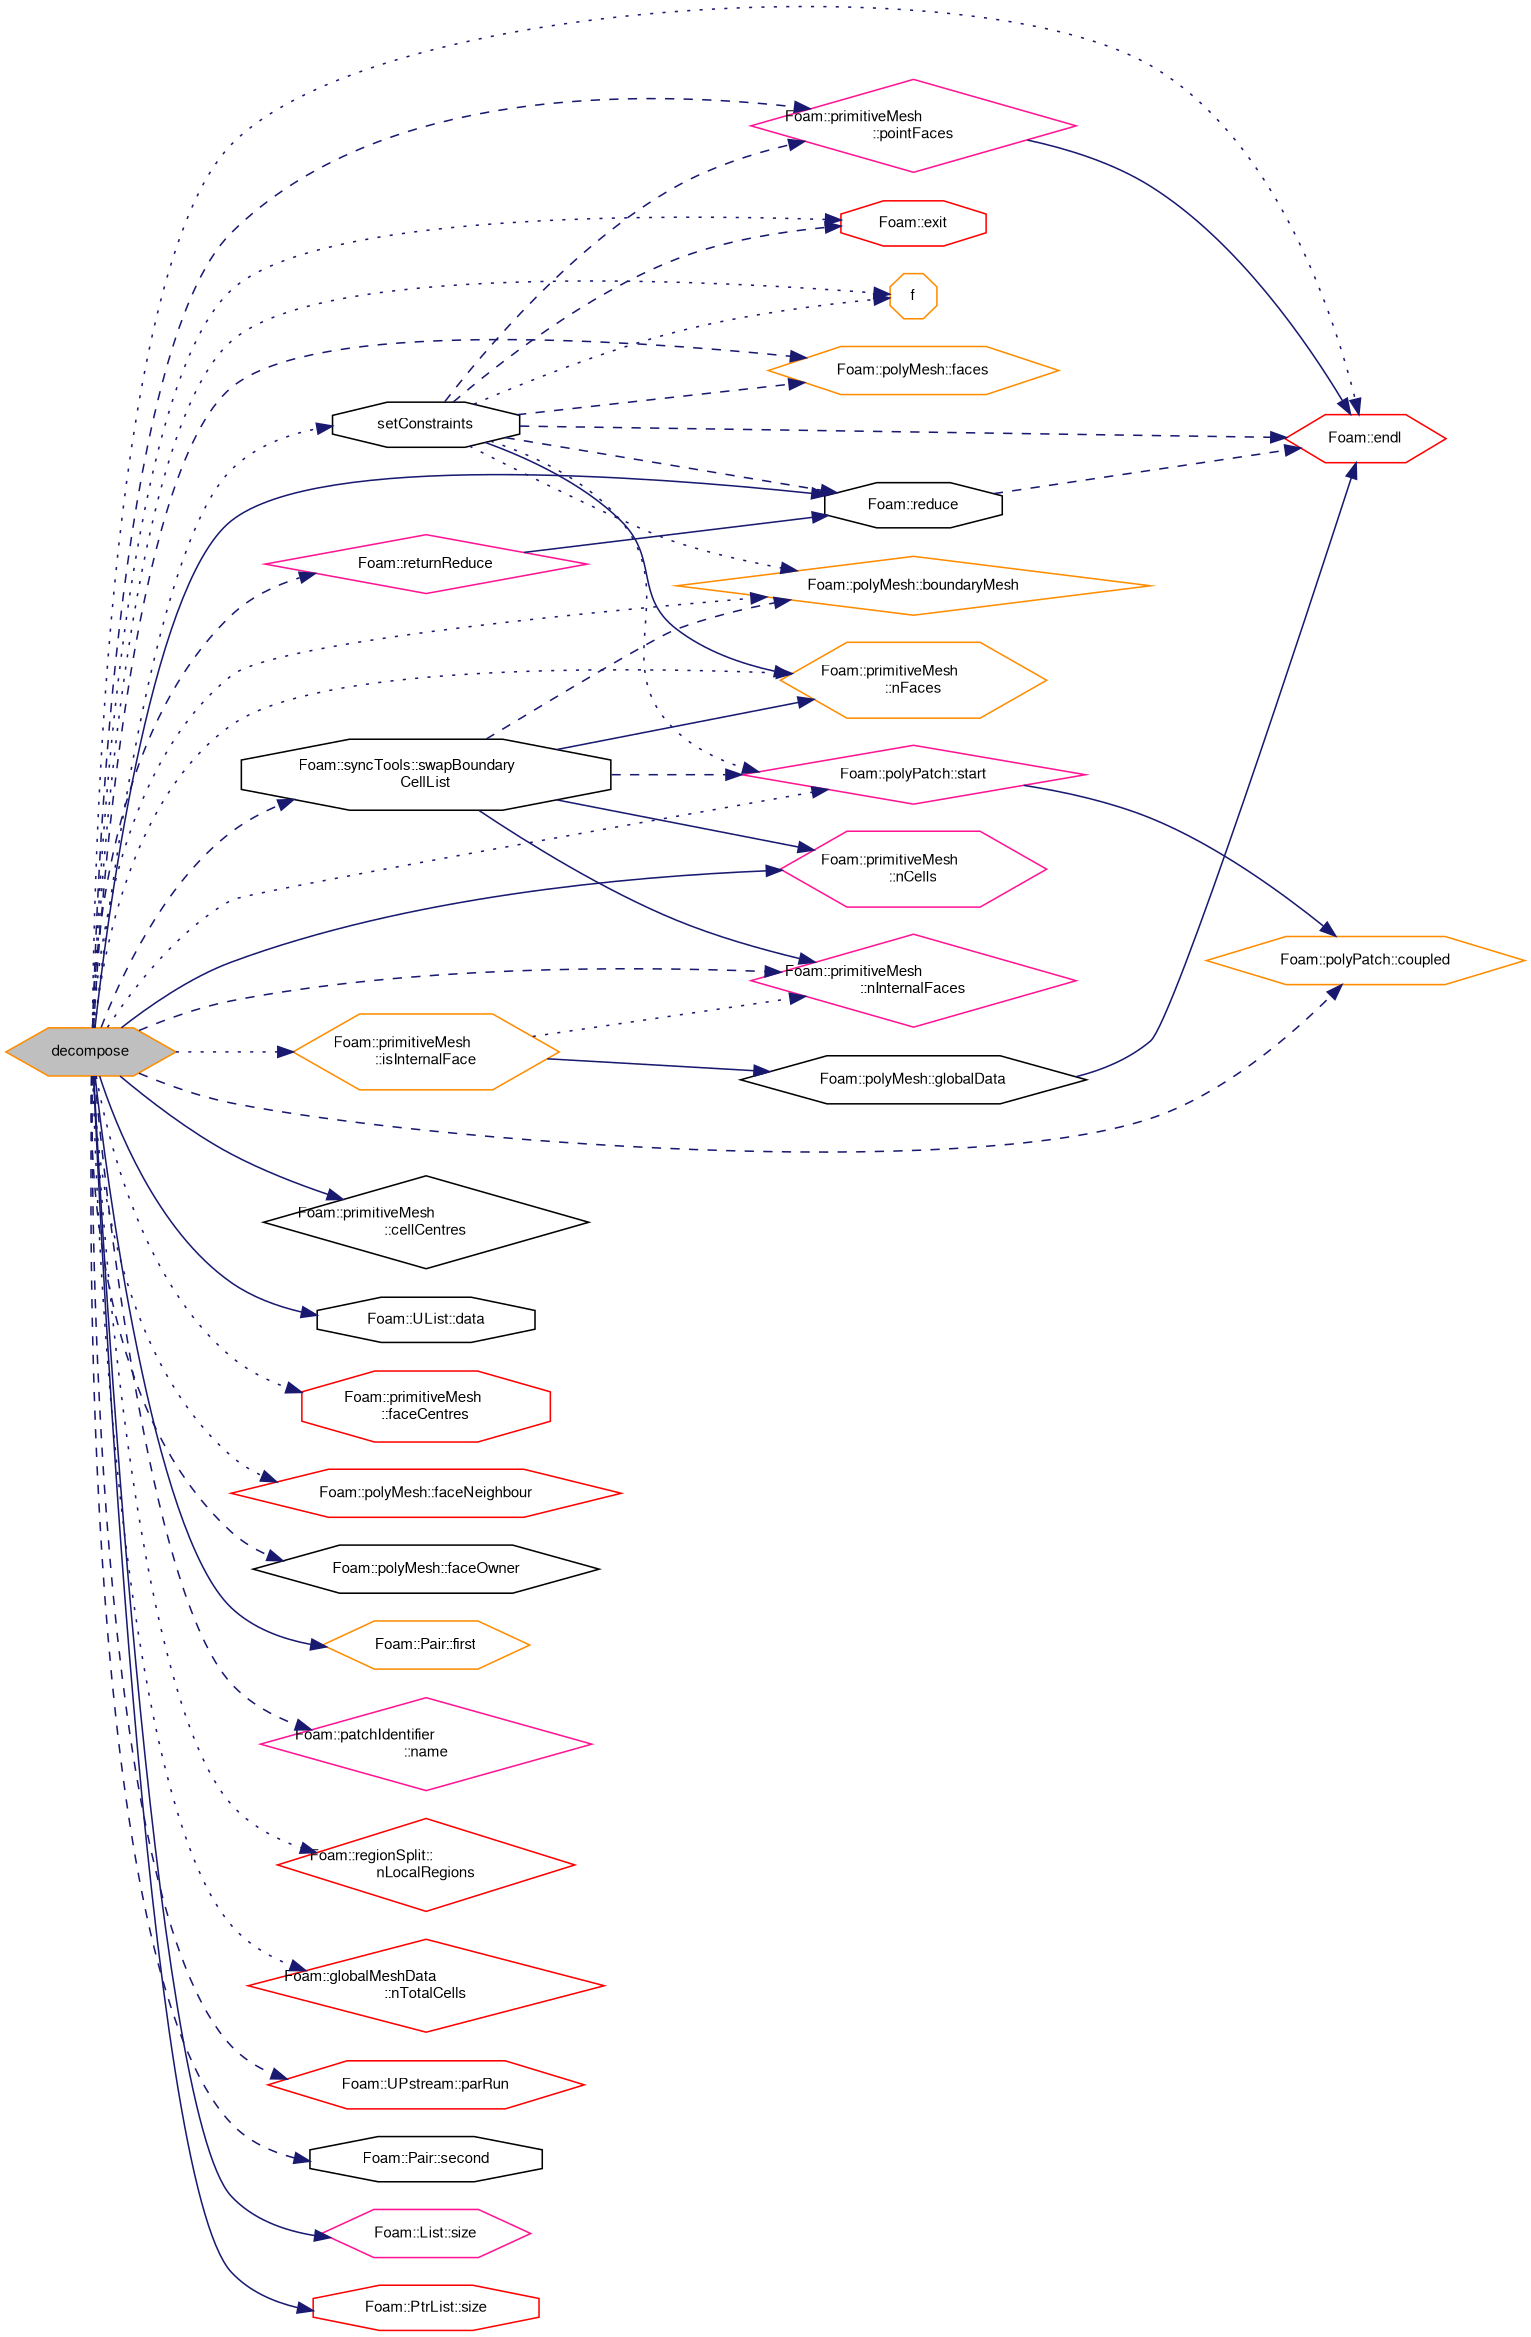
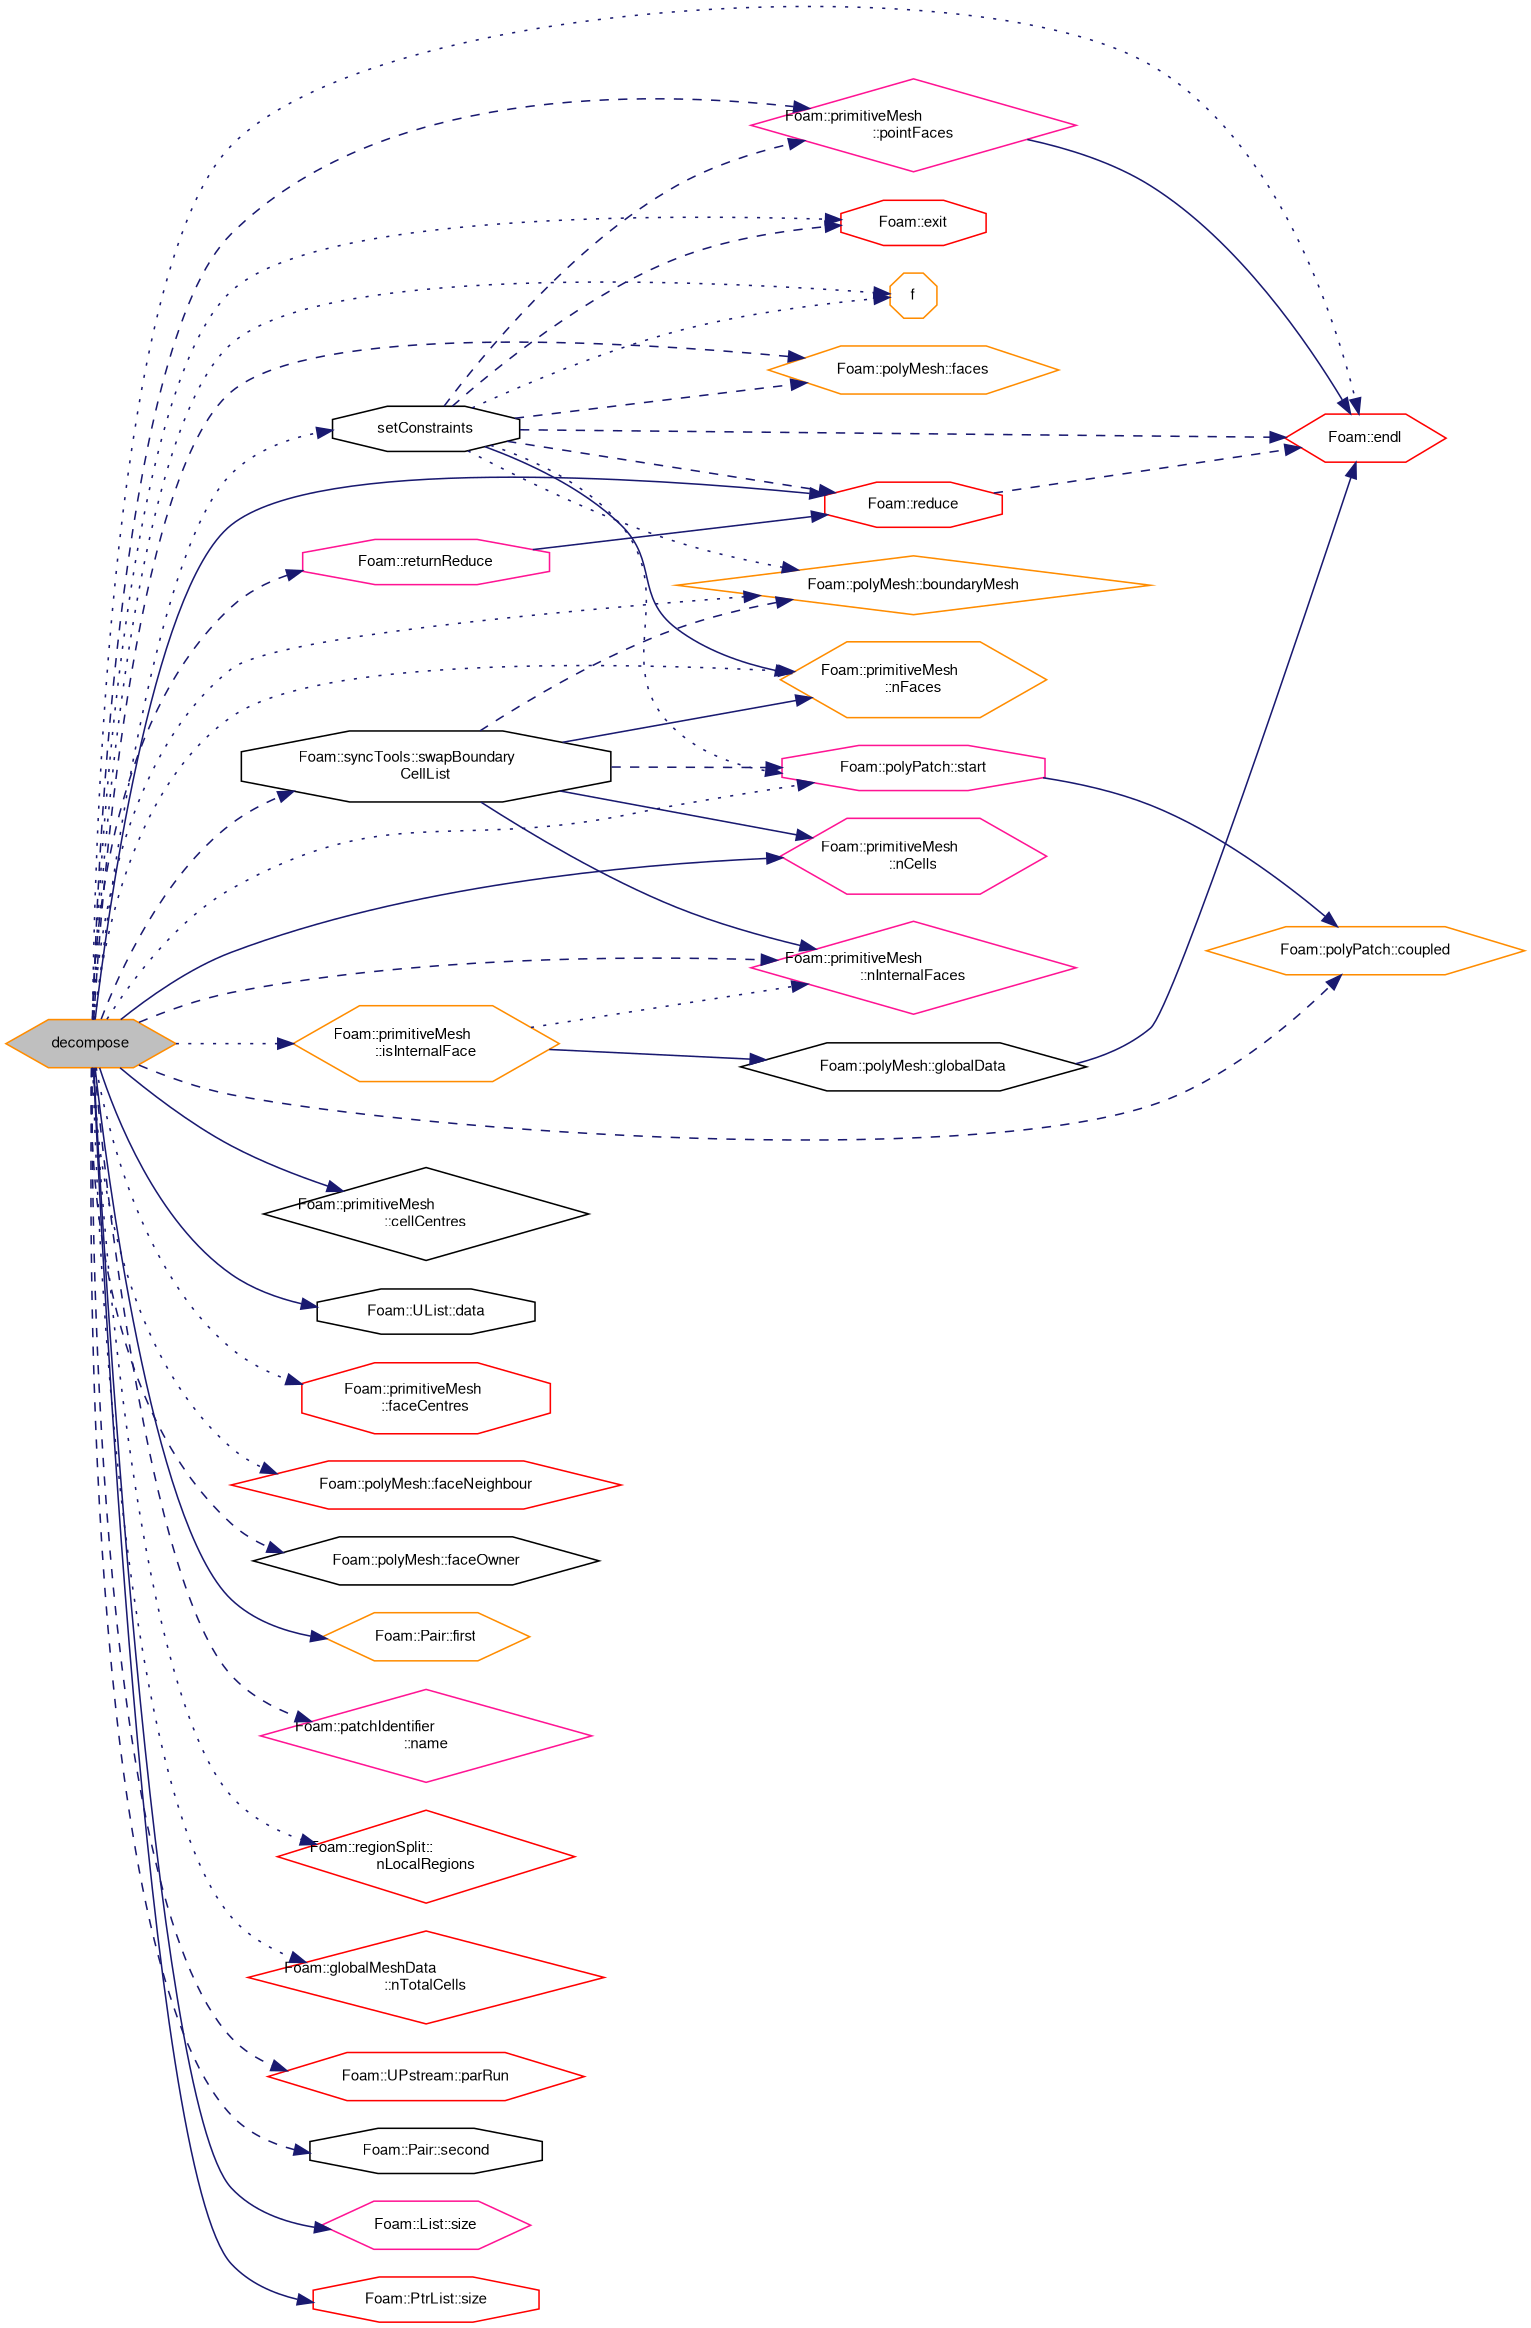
node "Foam::reduce": color black -> red
node "Foam::returnReduce": shape diamond -> octagon
node "Foam::polyPatch::start": shape diamond -> octagon
